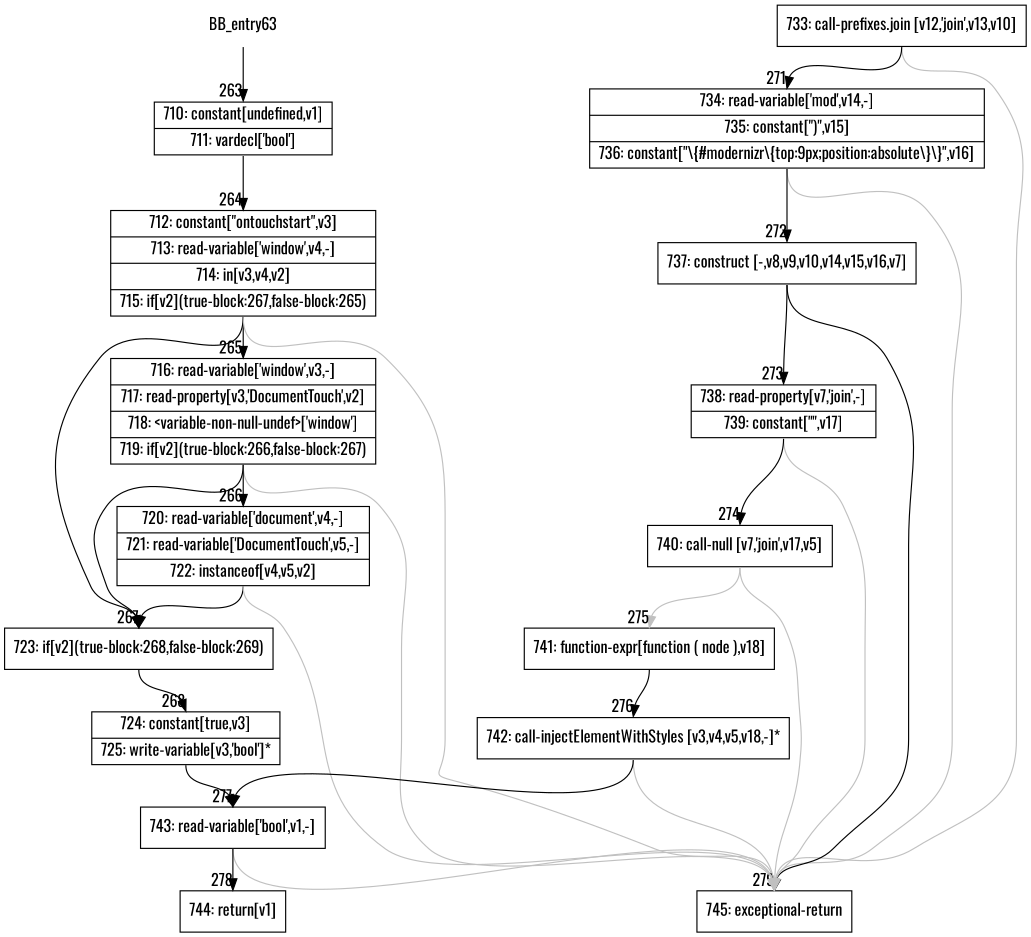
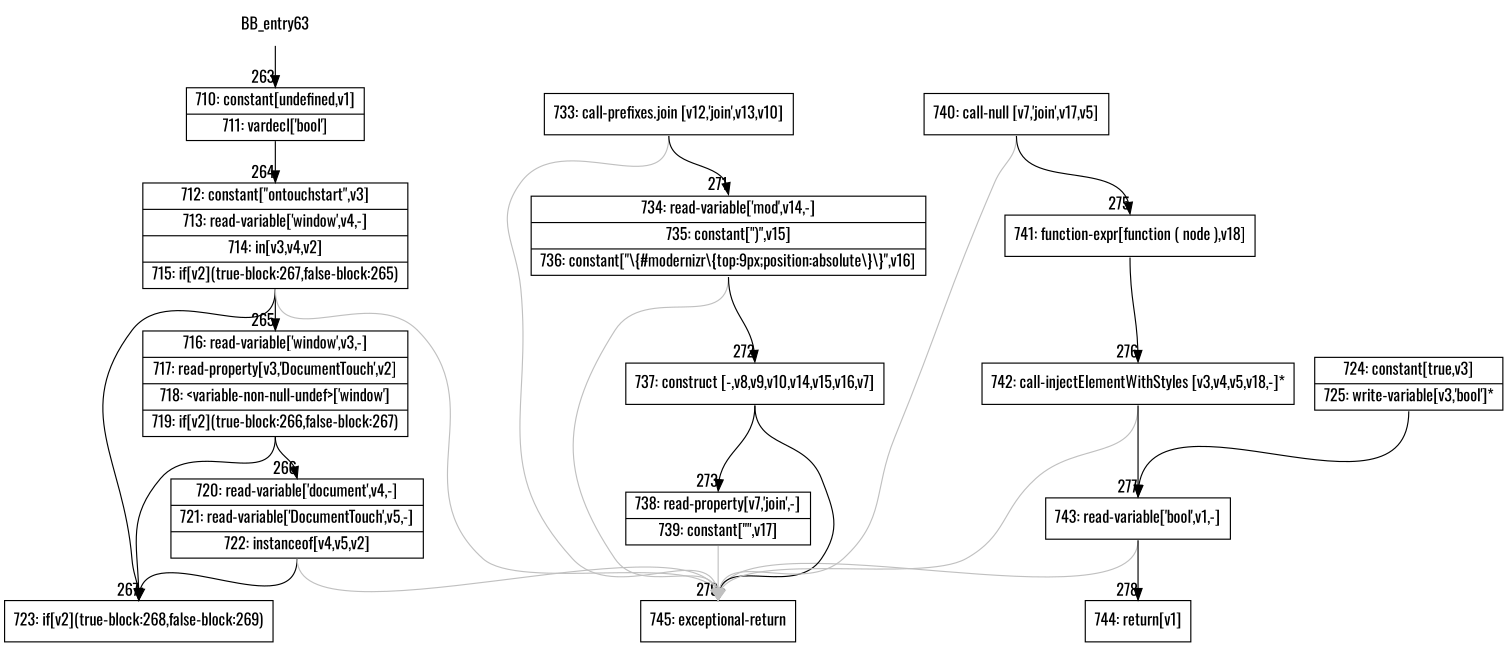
edge "738: read-property[v7,'join',-]" -> "740: call-null [v7,'join',v17,v5]": removed
edge "740: call-null [v7,'join',v17,v5]" -> "741: function-expr[function ( node ),v18]": color gray -> black
edge "723: if[v2](true-block:268,false-block:269)" -> "724: constant[true,v3]": removed
edge "716: read-variable['window',v3,-]" -> "745: exceptional-return": removed
